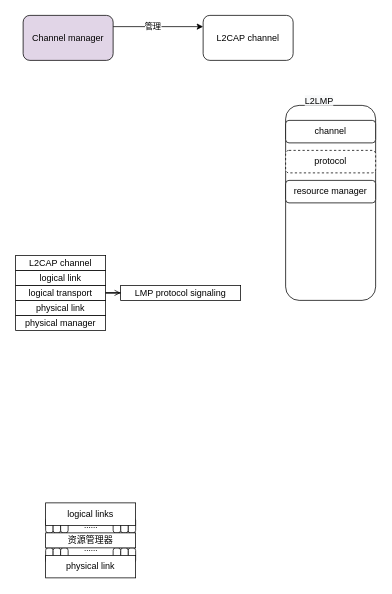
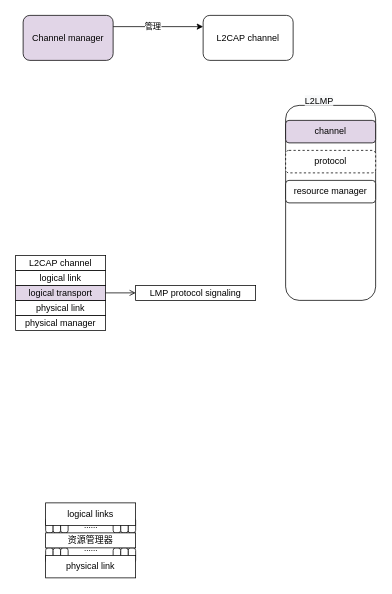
node "channel": fillcolor #ffffff -> #e1d5e7
node "logical transport": fillcolor #ffffff -> #e1d5e7
node "LMP protocol signaling": moved (180, 293) -> (195, 293)
